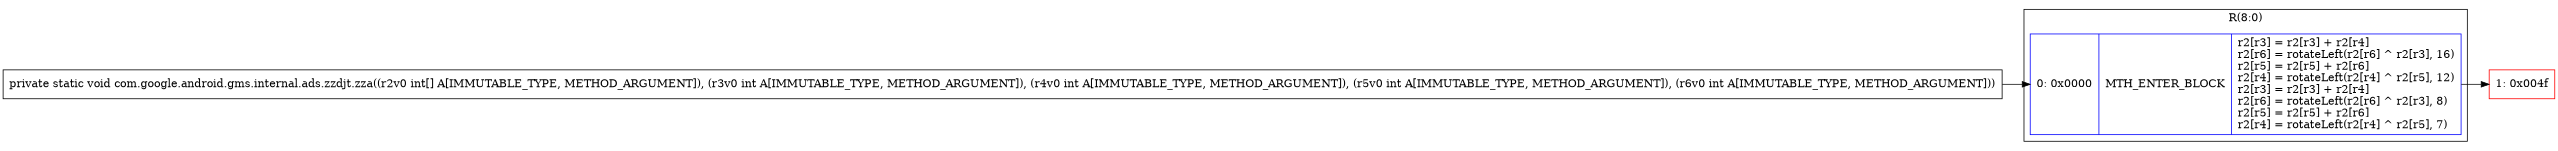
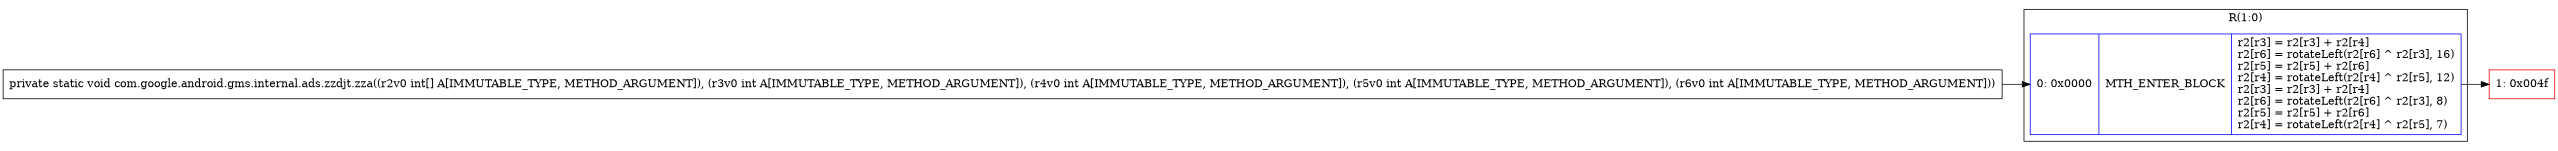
cluster "R(8:0)": label "R(8:0)" -> "R(1:0)"
